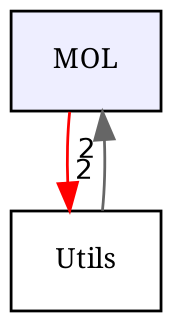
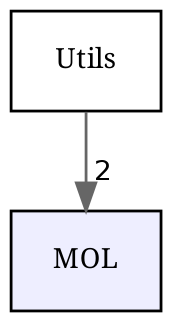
edge "MOL" -> "Utils": removed
